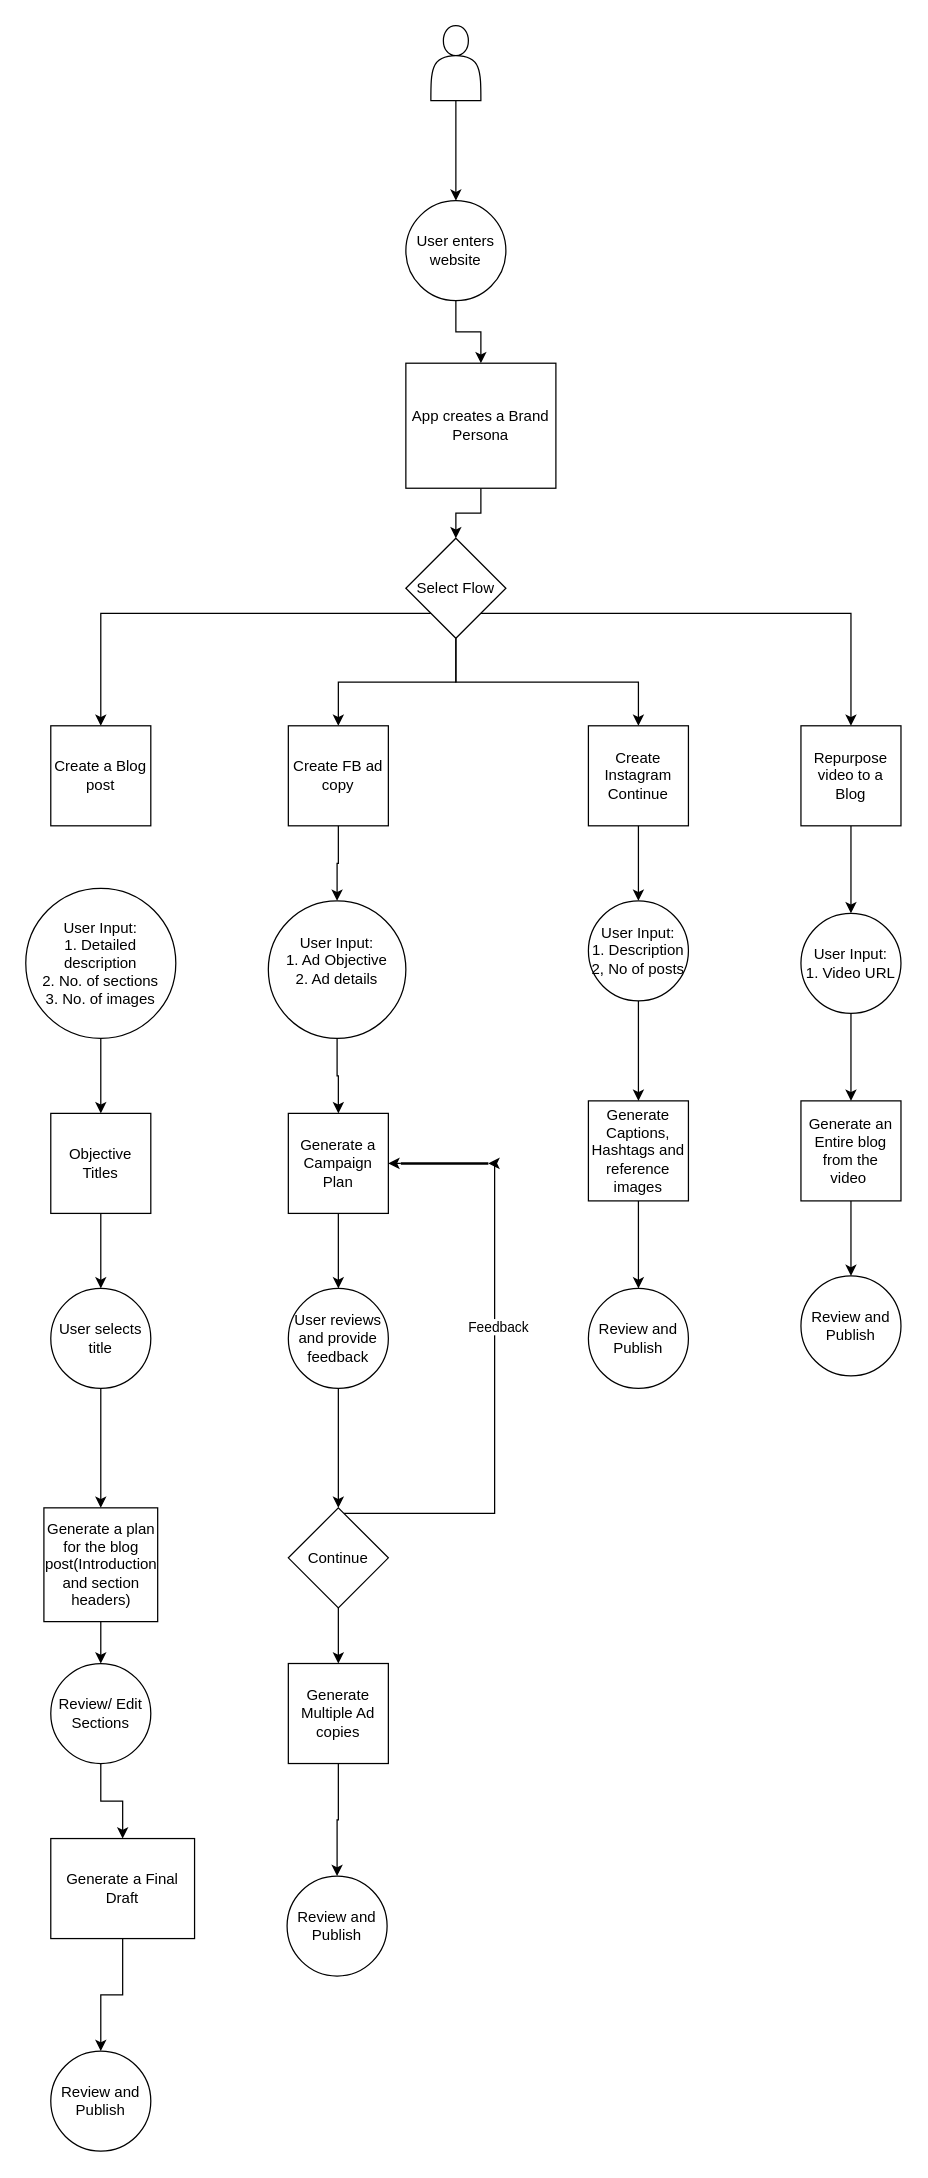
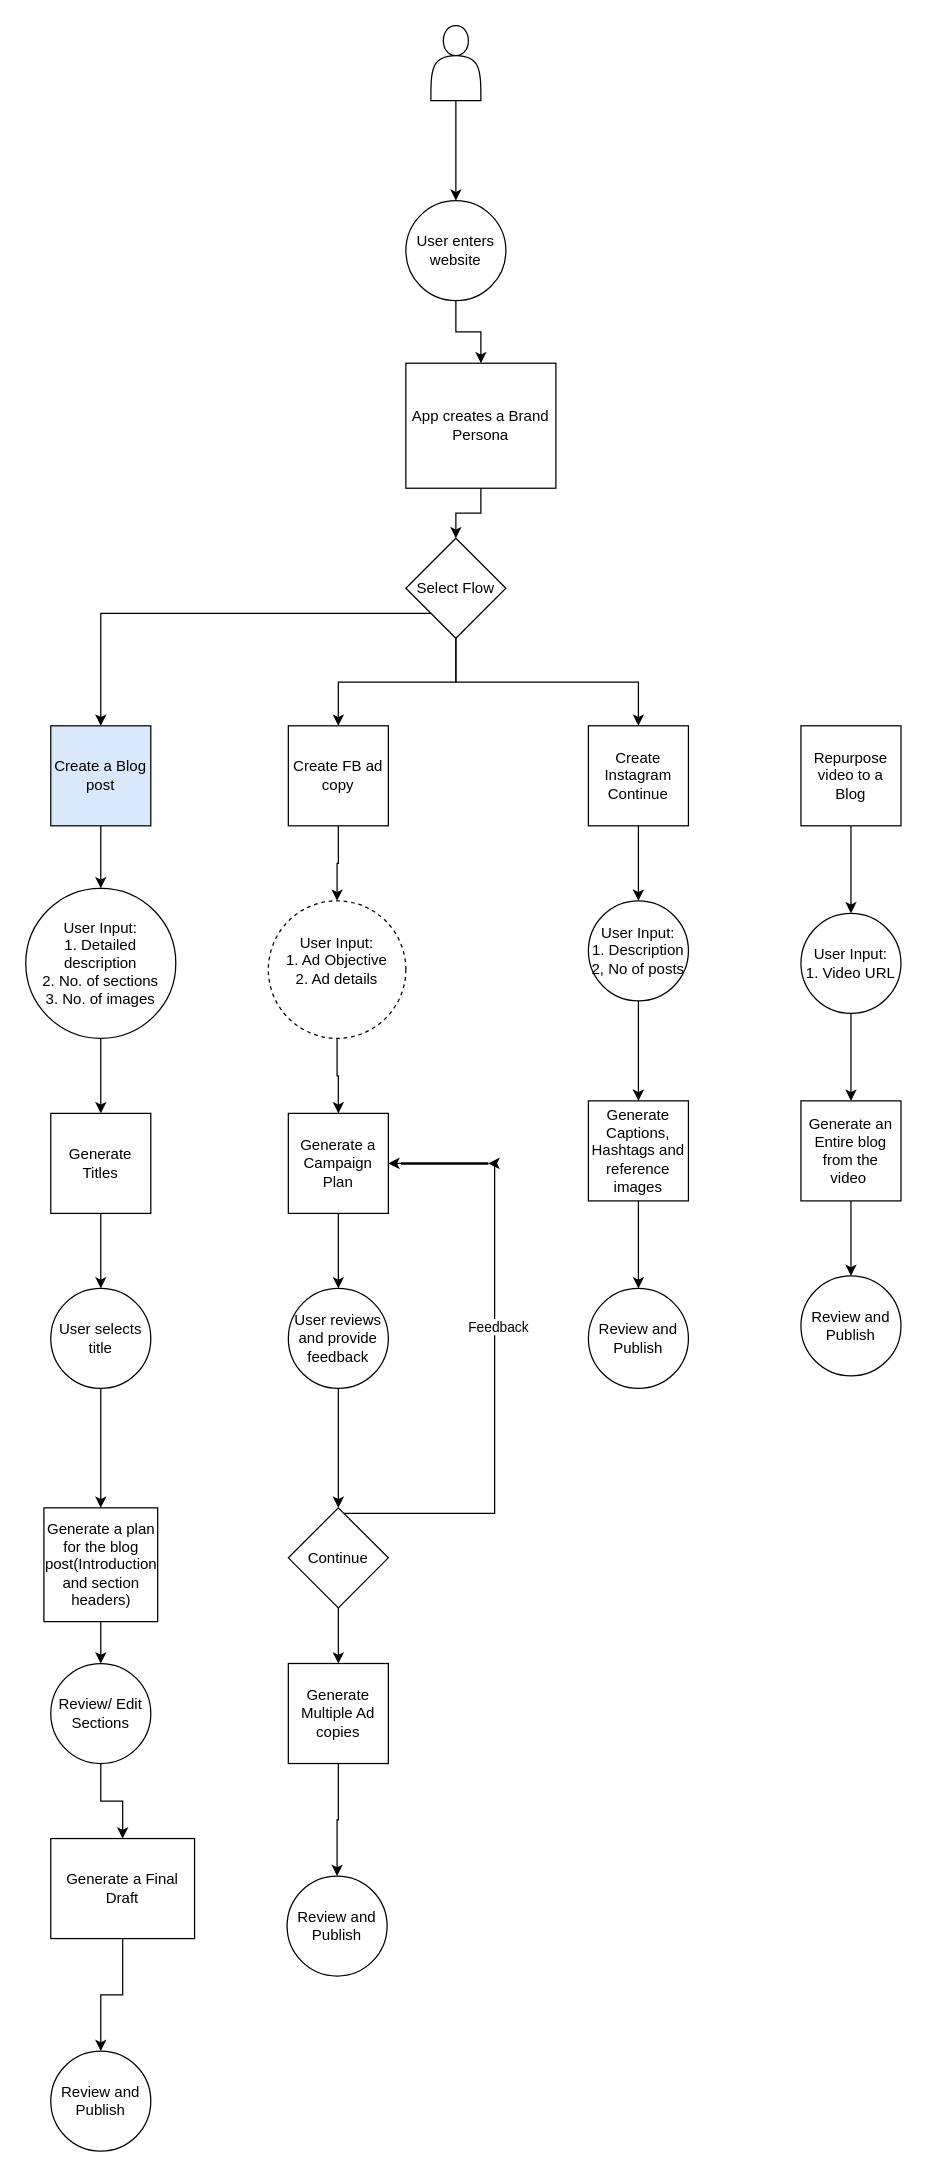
edge "Select Flow" -> "Repurpose video to a Blog": removed
node "Create a Blog post": fillcolor #ffffff -> #dae8fc
edge "Create a Blog post" -> "User Input: 1. Detailed description 2. No. of sections 3. No. of images": added
node "User Input: 1. Ad Objective 2. Ad details": style solid -> dashed
node "Objective Titles": label "Objective Titles" -> "Generate Titles"
